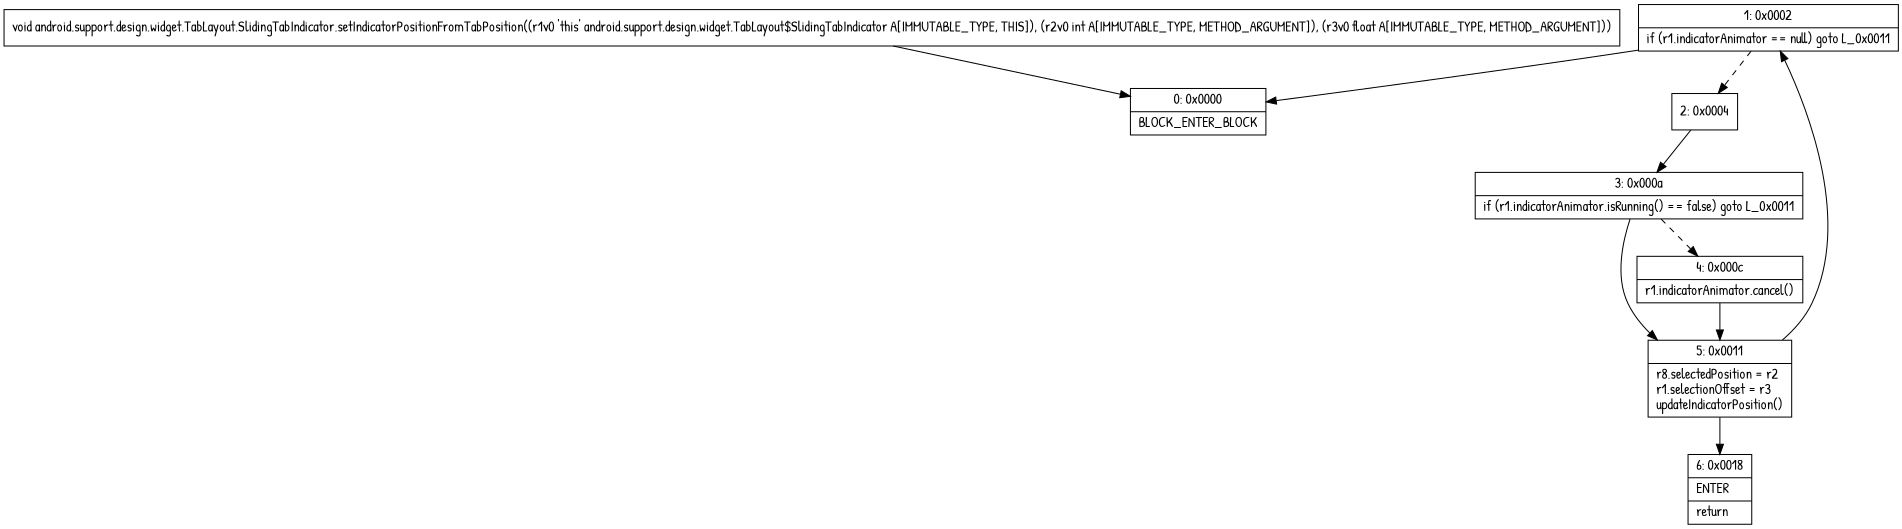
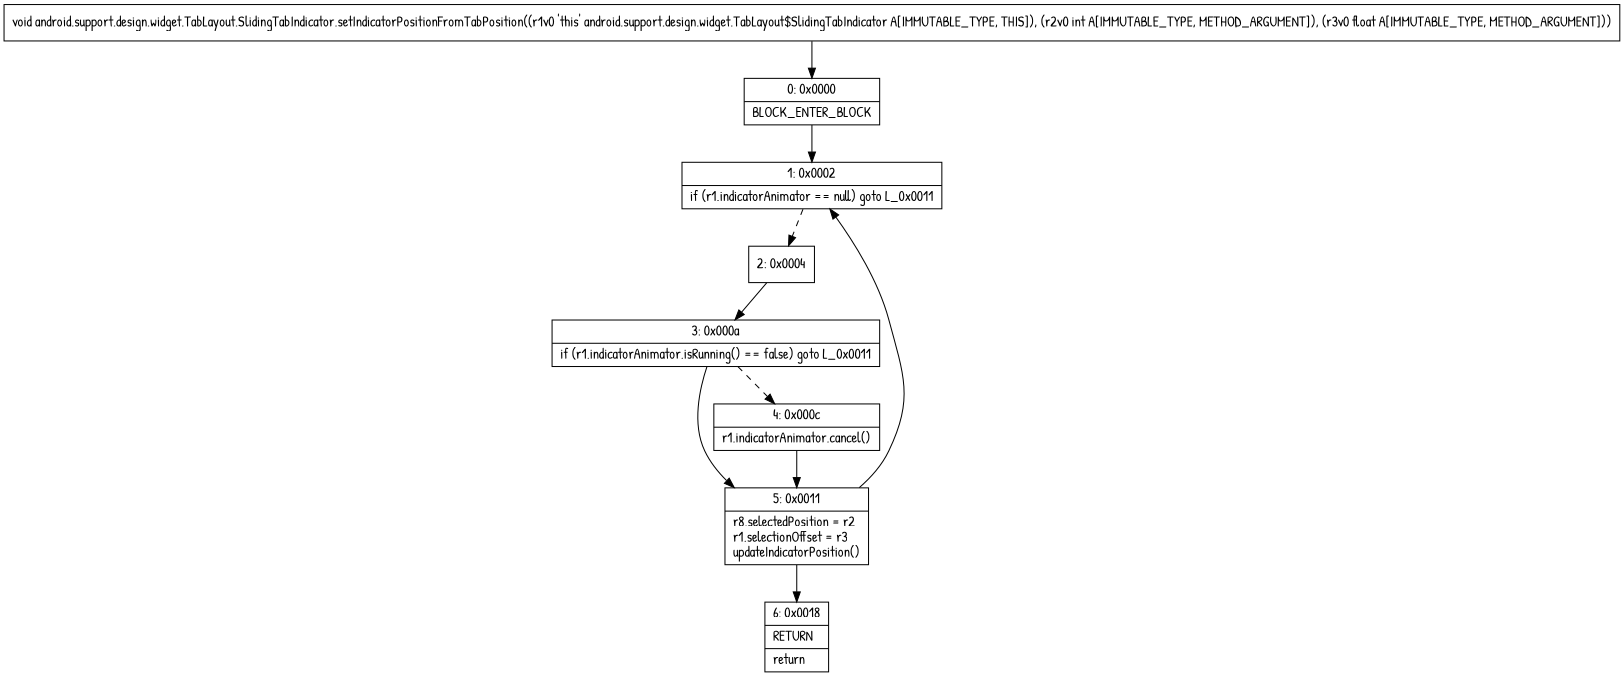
edge "1: 0x0002" -> "0: 0x0000": reversed
node "6: 0x0018": text "ENTER" -> "RETURN"
